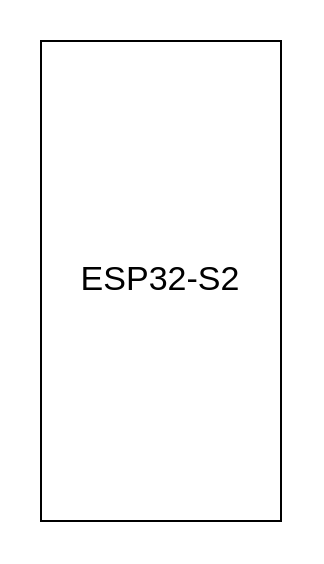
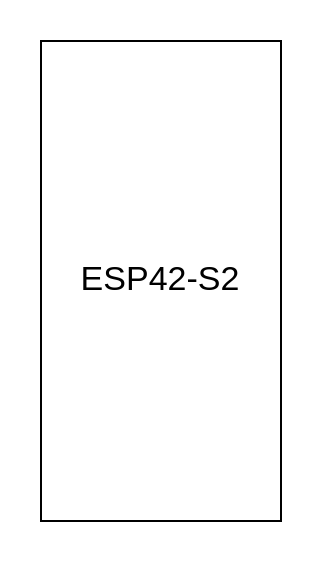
node "ESP32-S2": label "ESP32-S2" -> "ESP42-S2"
